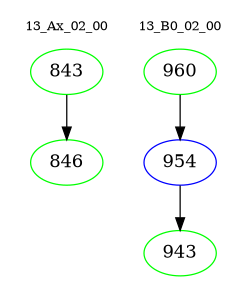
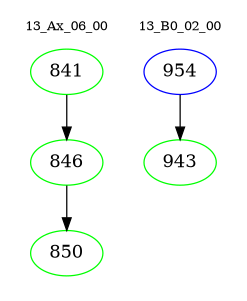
cluster "13_Ax_02_00": label "13_Ax_02_00" -> "13_Ax_06_00"
node "843": label "843" -> "841"
node "960": removed
node "850": added
